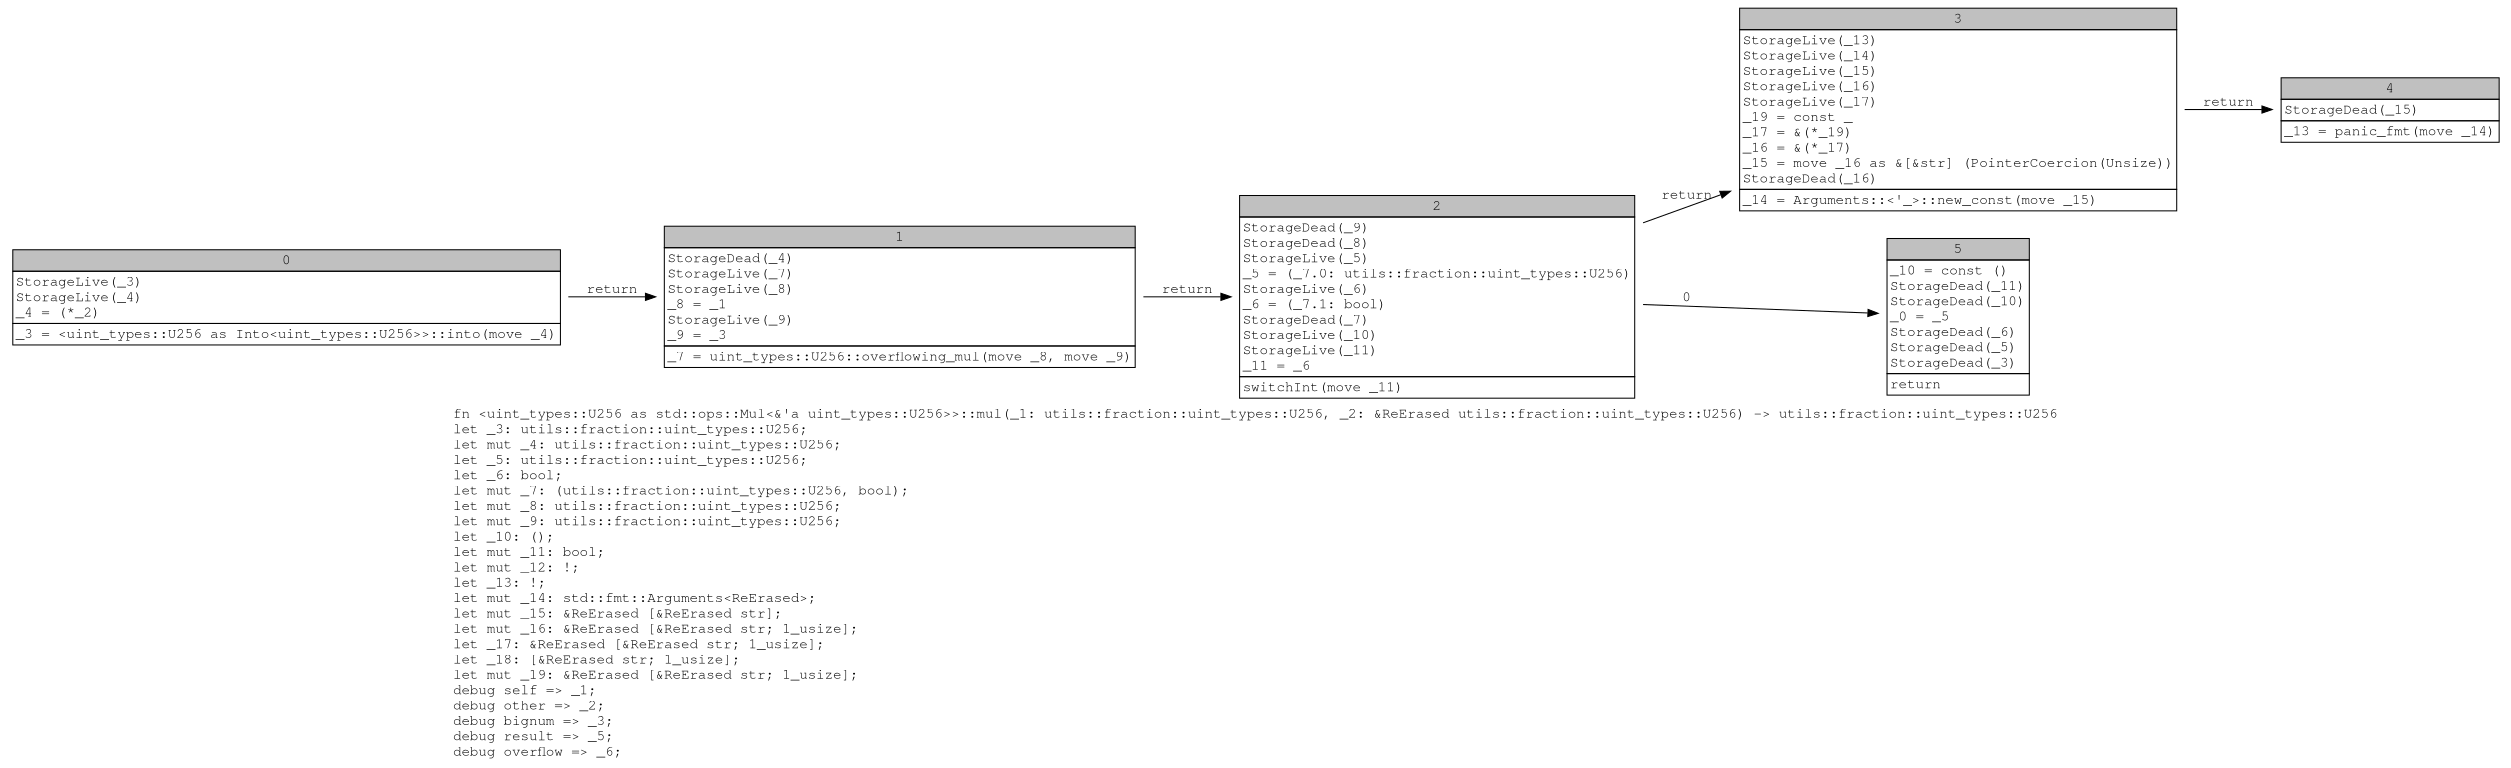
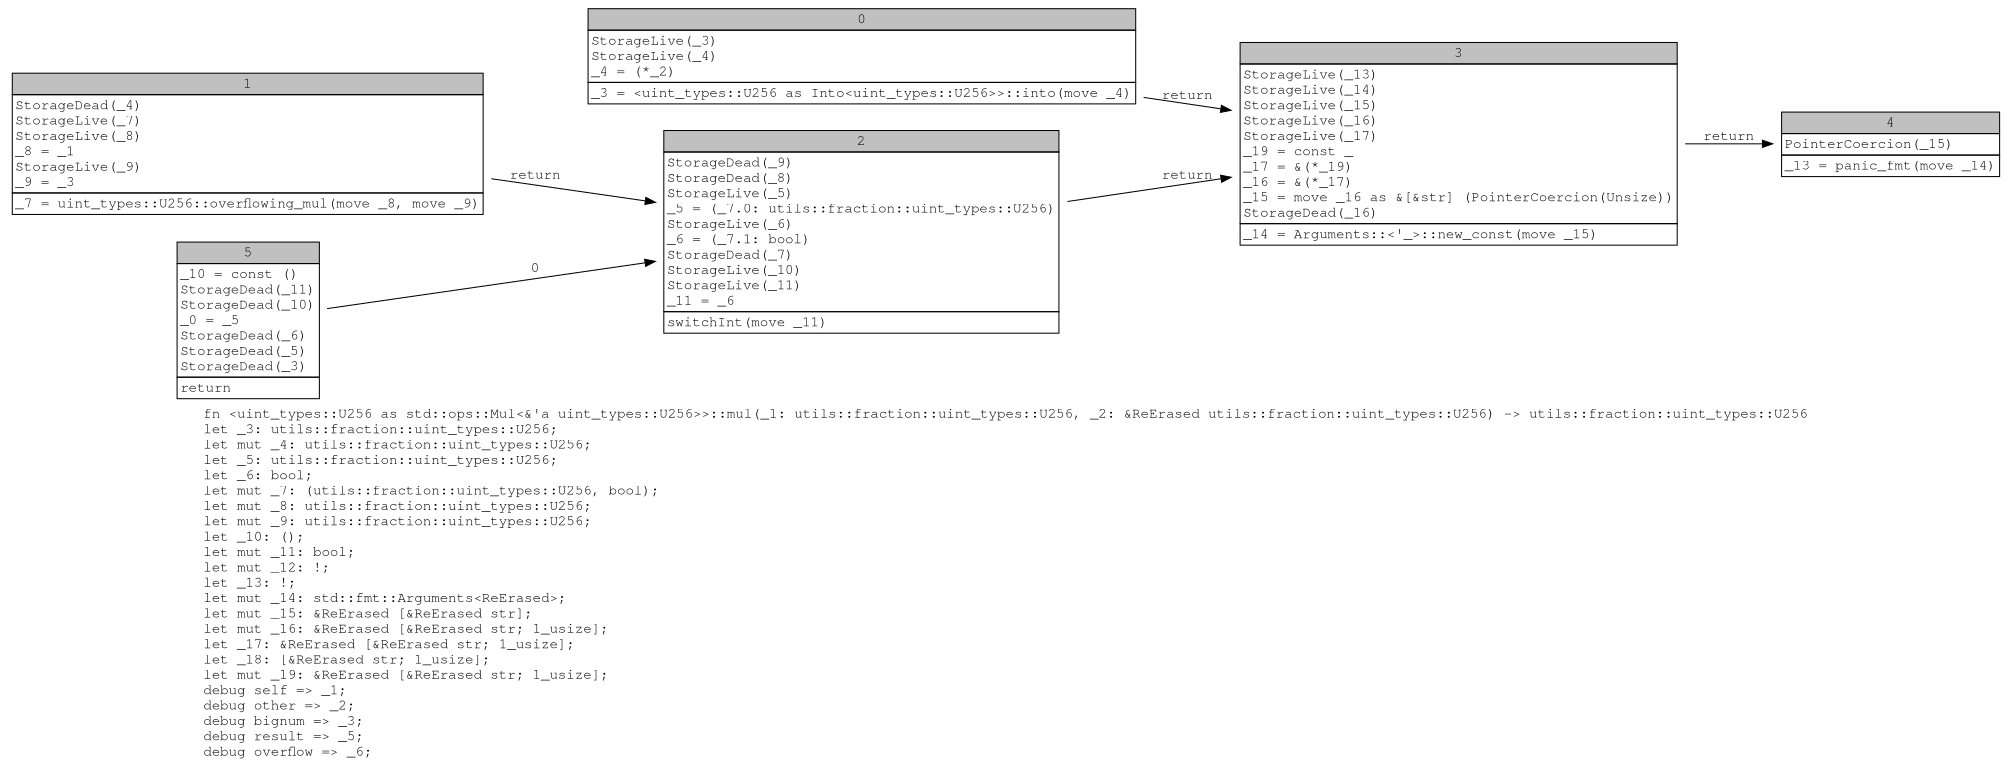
node "4": text "StorageDead(_15)" -> "PointerCoercion(_15)"
edge "0" -> "1": now "0" -> "3"
edge "2" -> "5": reversed
